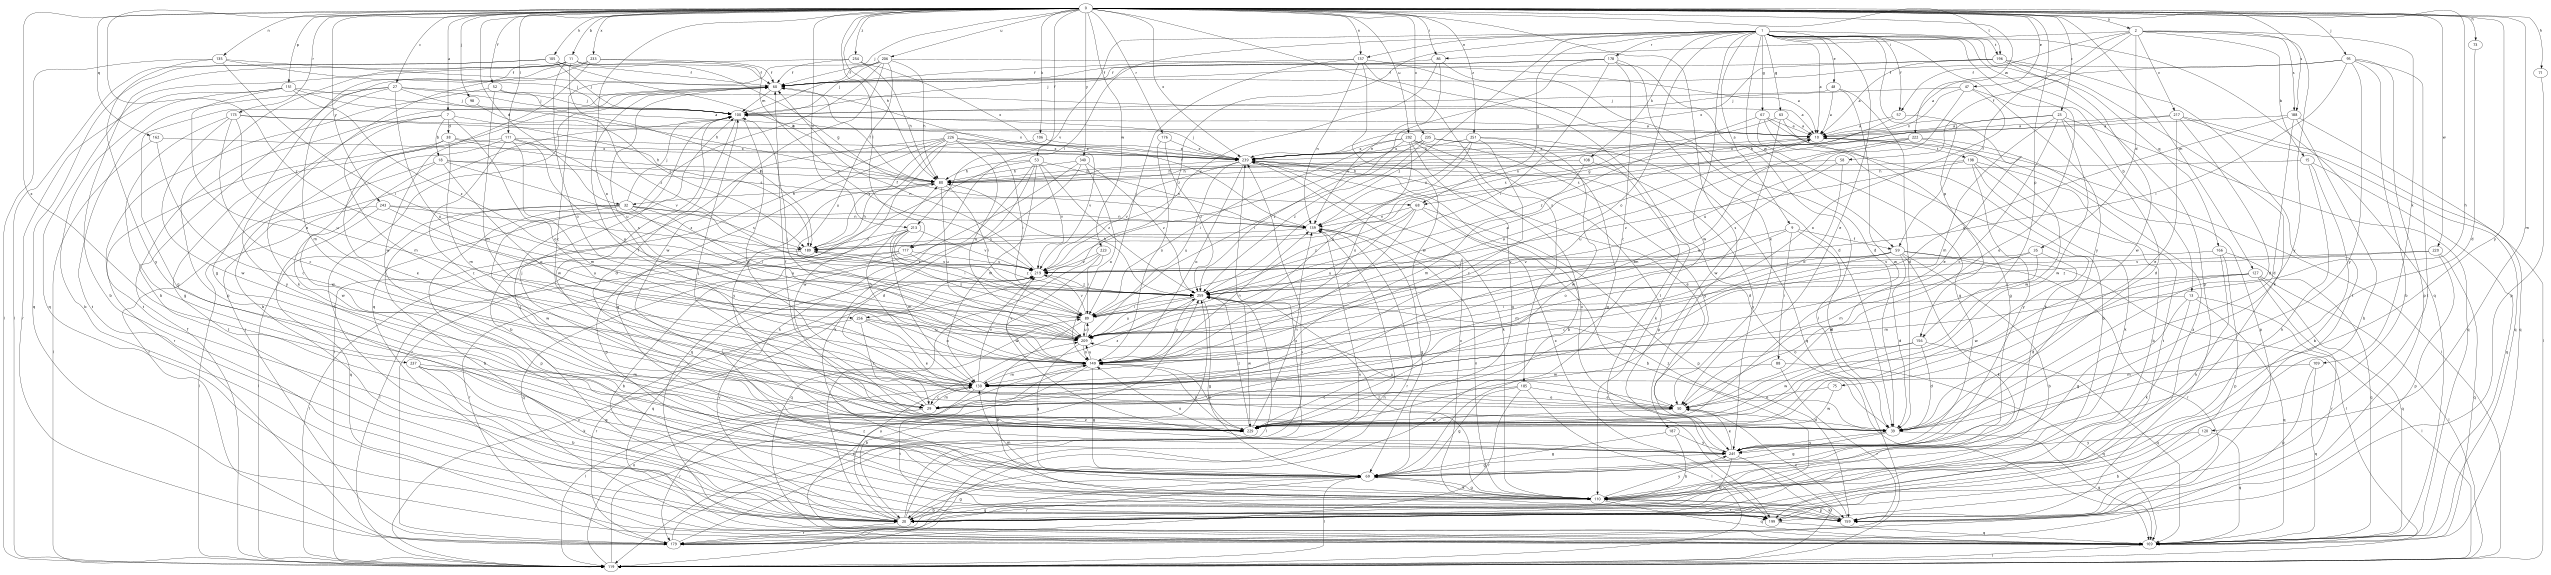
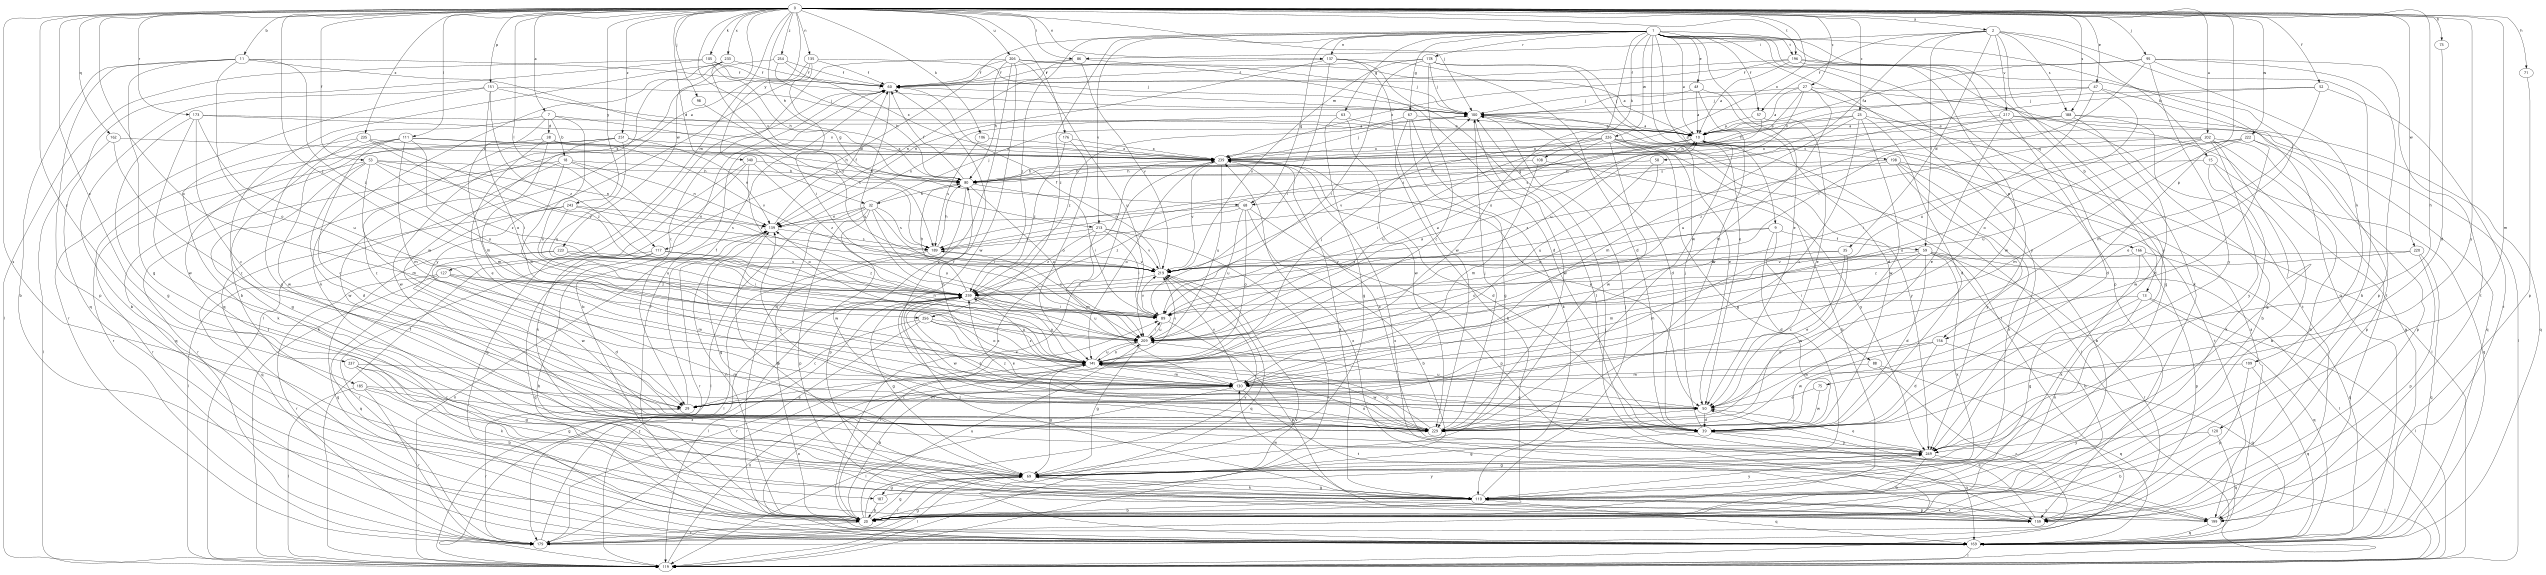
edge "1" -> "59": now "1" -> "226"
edge "187" -> "69": reversed
